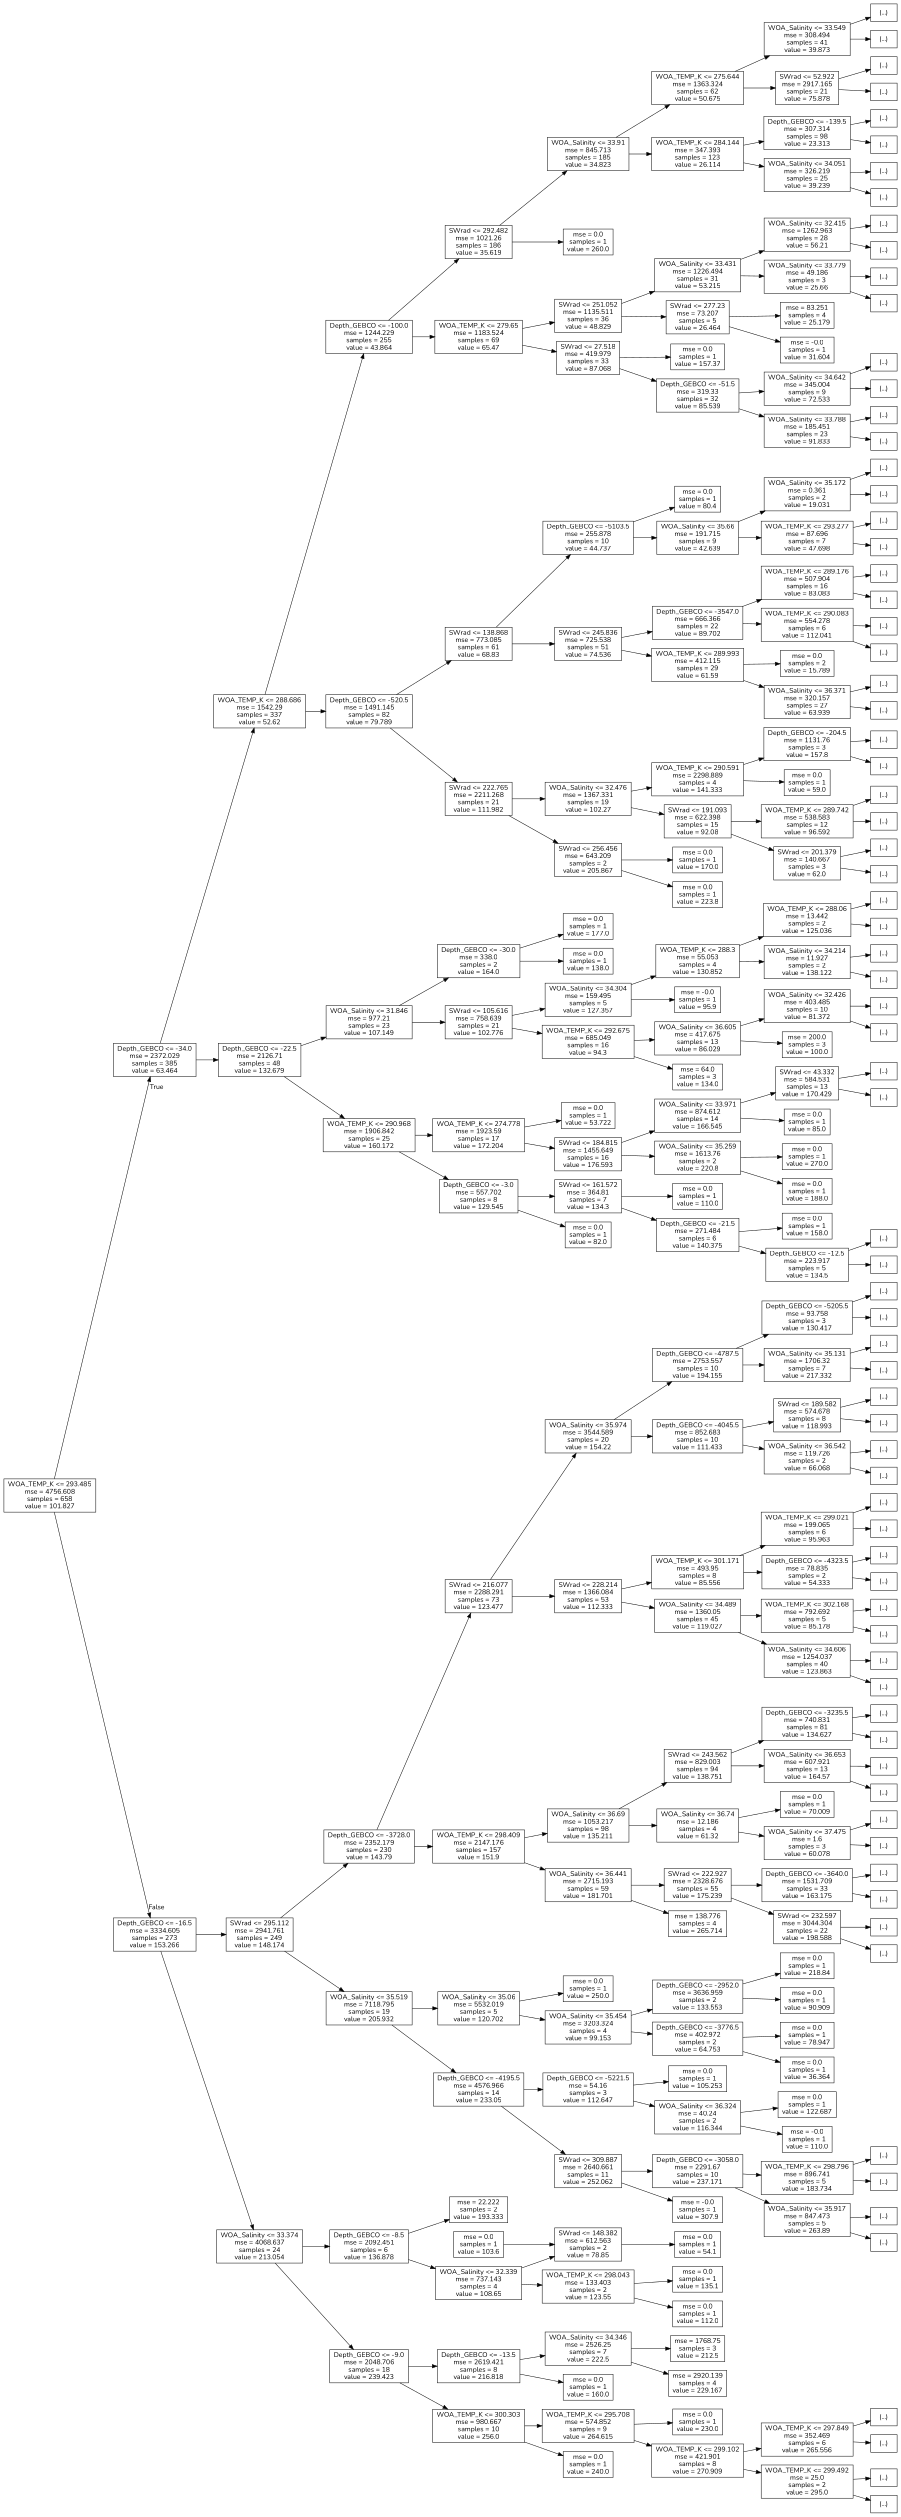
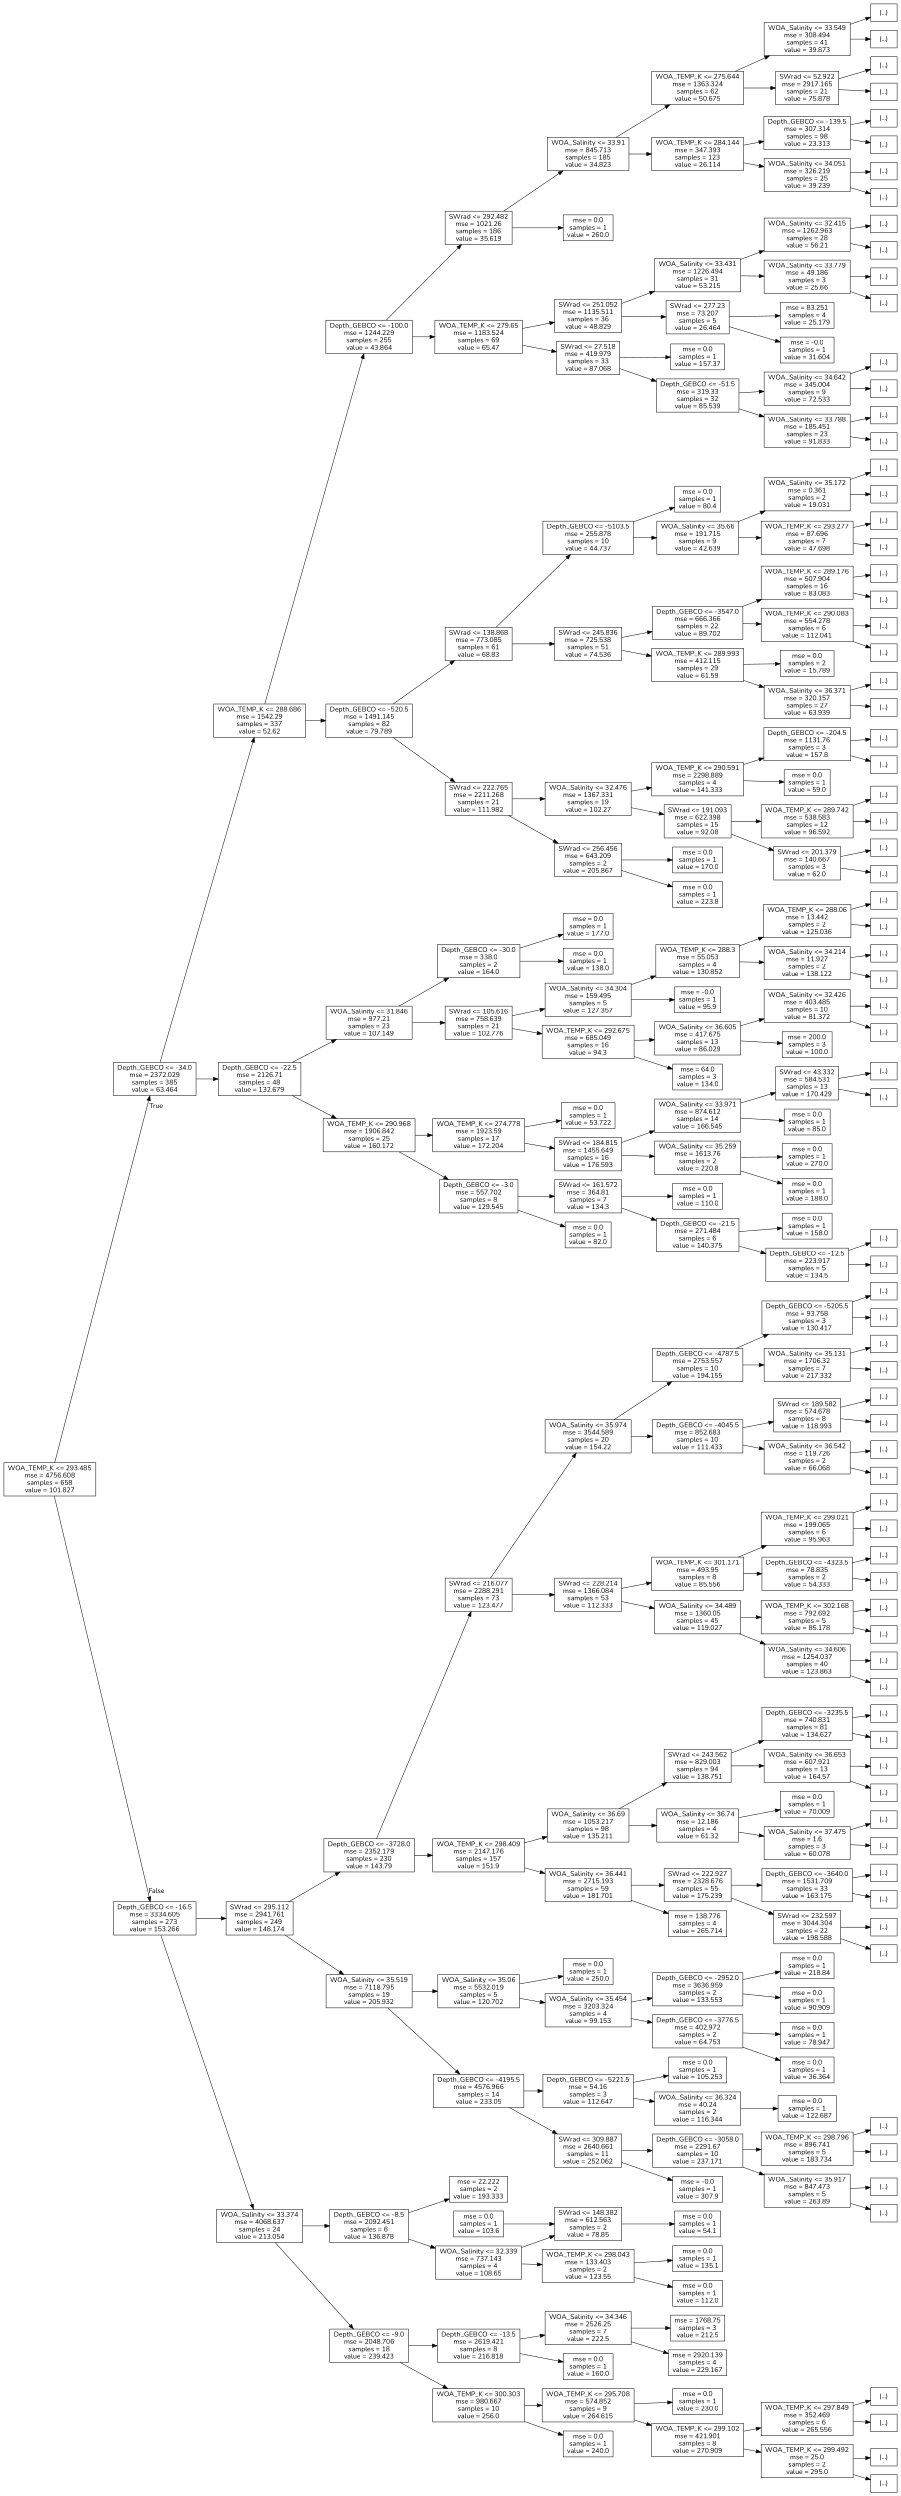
node "mse = -0.0 samples = 1 value = 110.0": removed
